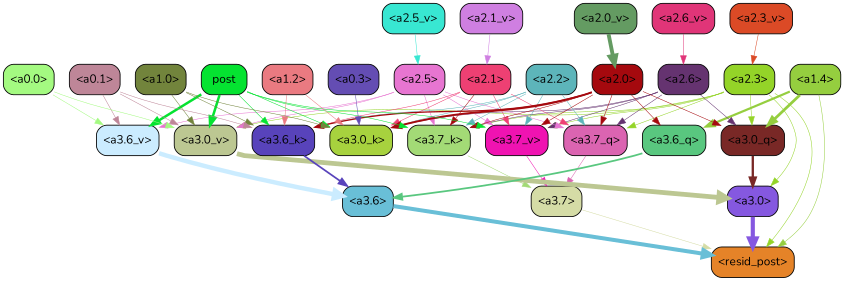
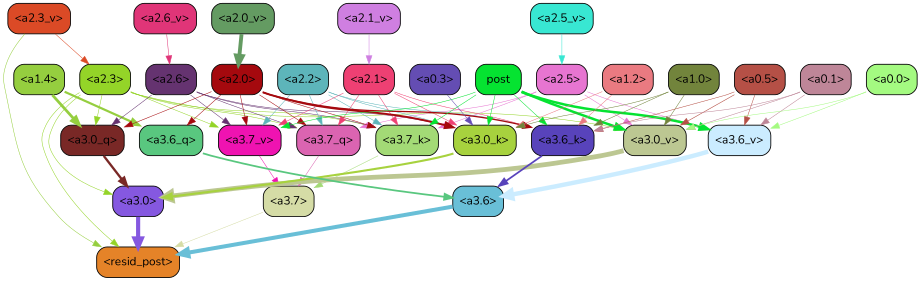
node "<a0.5>": added
edge "<a2.5>" -> "<a3.7_v>": removed
edge "<a2.1>" -> "<a3.7_k>": color #a5090e -> #ee4073
edge "<a3.0_k>" -> "<a3.0>": added
edge "<a1.4>" -> "<resid_post>": now "<a2.3_v>" -> "<resid_post>"
